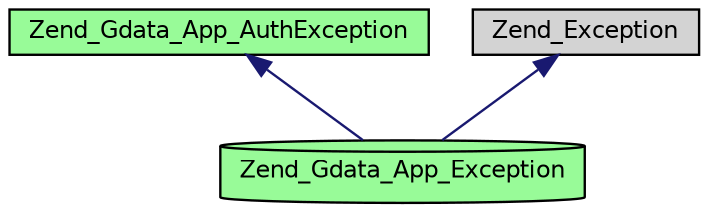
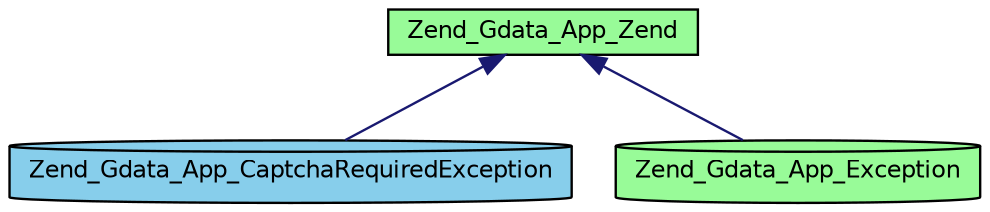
node "Zend_Gdata_App_AuthException": label "Zend_Gdata_App_AuthException" -> "Zend_Gdata_App_Zend"
node "Zend_Exception": removed
node "Zend_Gdata_App_CaptchaRequiredException": added
